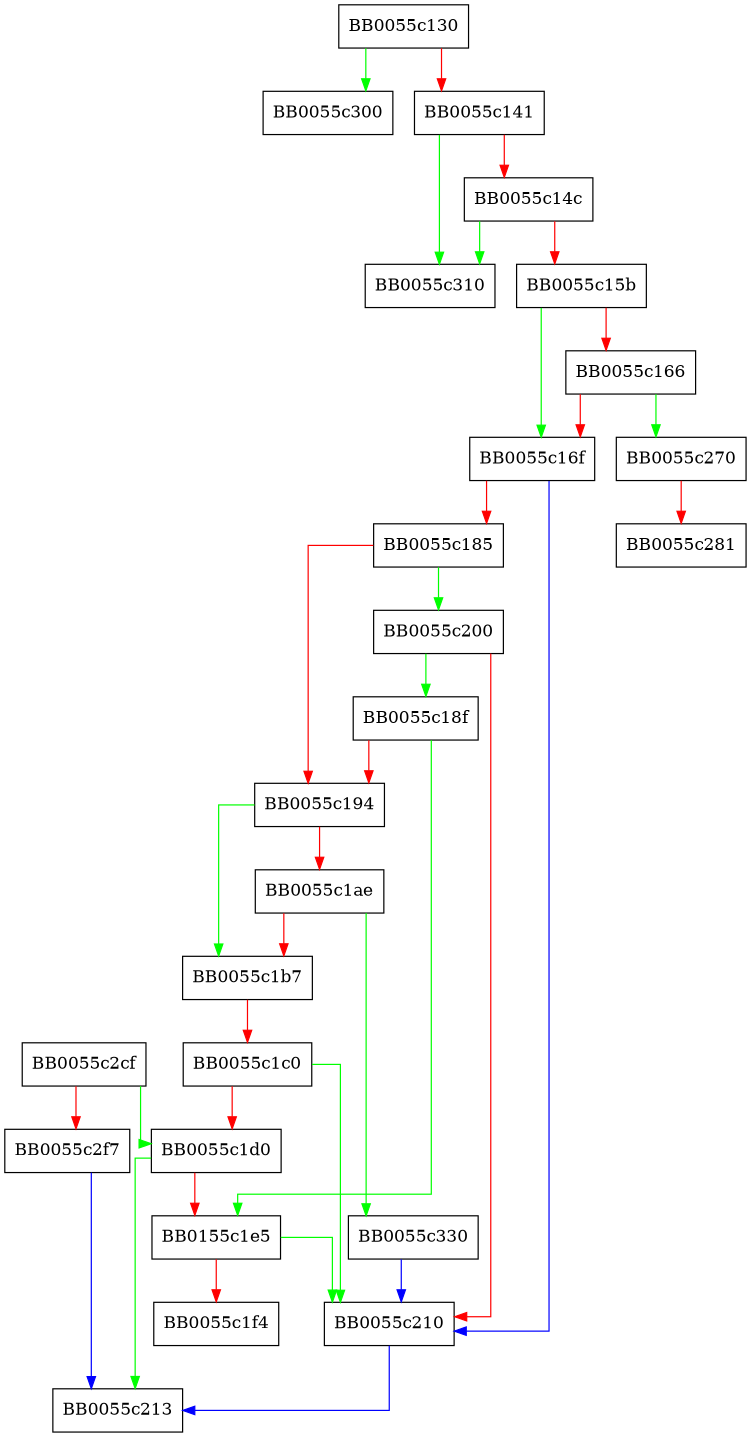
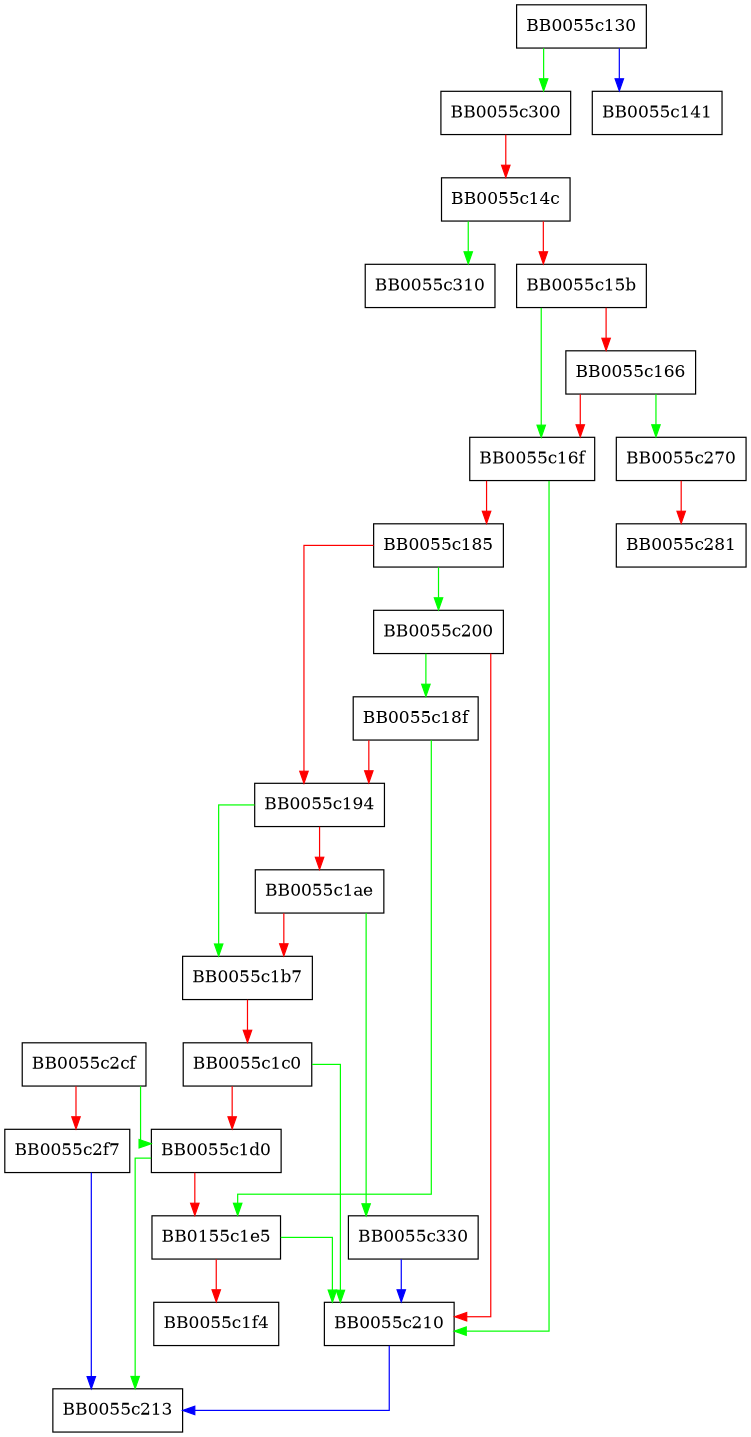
edge "BB0055c130" -> "BB0055c141": color red -> blue
edge "BB0055c141" -> "BB0055c14c": now "BB0055c300" -> "BB0055c14c"
edge "BB0055c141" -> "BB0055c310": removed
edge "BB0055c16f" -> "BB0055c210": color blue -> green
